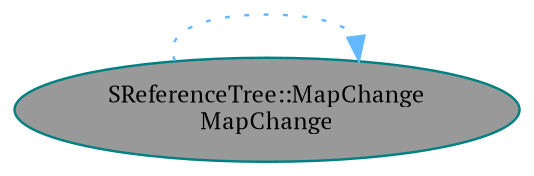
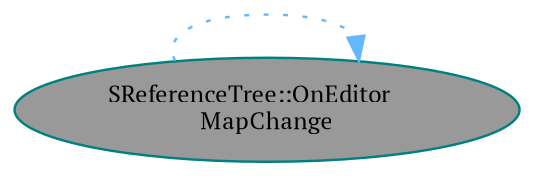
node "SReferenceTree::MapChange MapChange": label "SReferenceTree::MapChange MapChange" -> "SReferenceTree::OnEditor MapChange"
